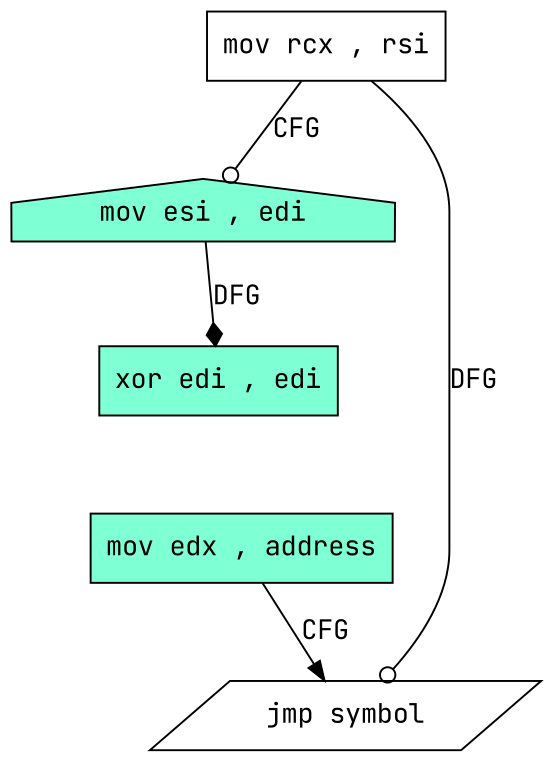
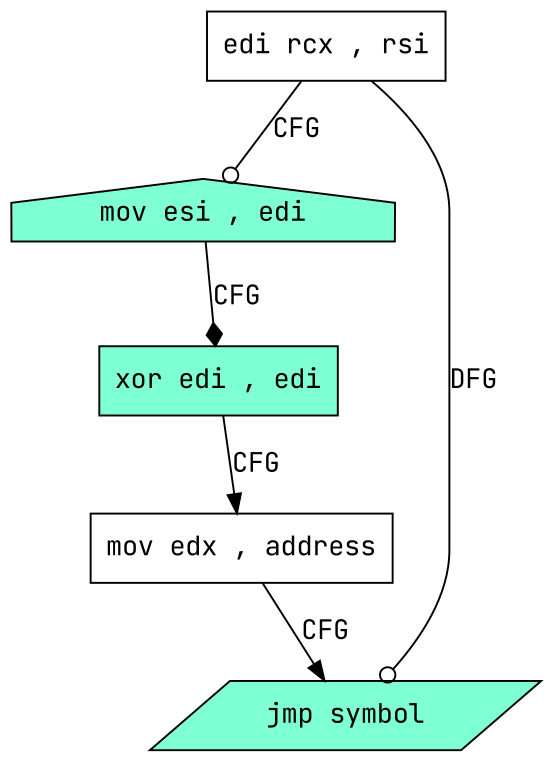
node "mov rcx , rsi": label "mov rcx , rsi" -> "edi rcx , rsi"
edge "mov esi , edi" -> "xor edi , edi": label "DFG" -> "CFG"
edge "xor edi , edi" -> "mov edx , address": added, label "CFG"
node "mov edx , address": fillcolor aquamarine -> white
node "jmp symbol": fillcolor white -> aquamarine
